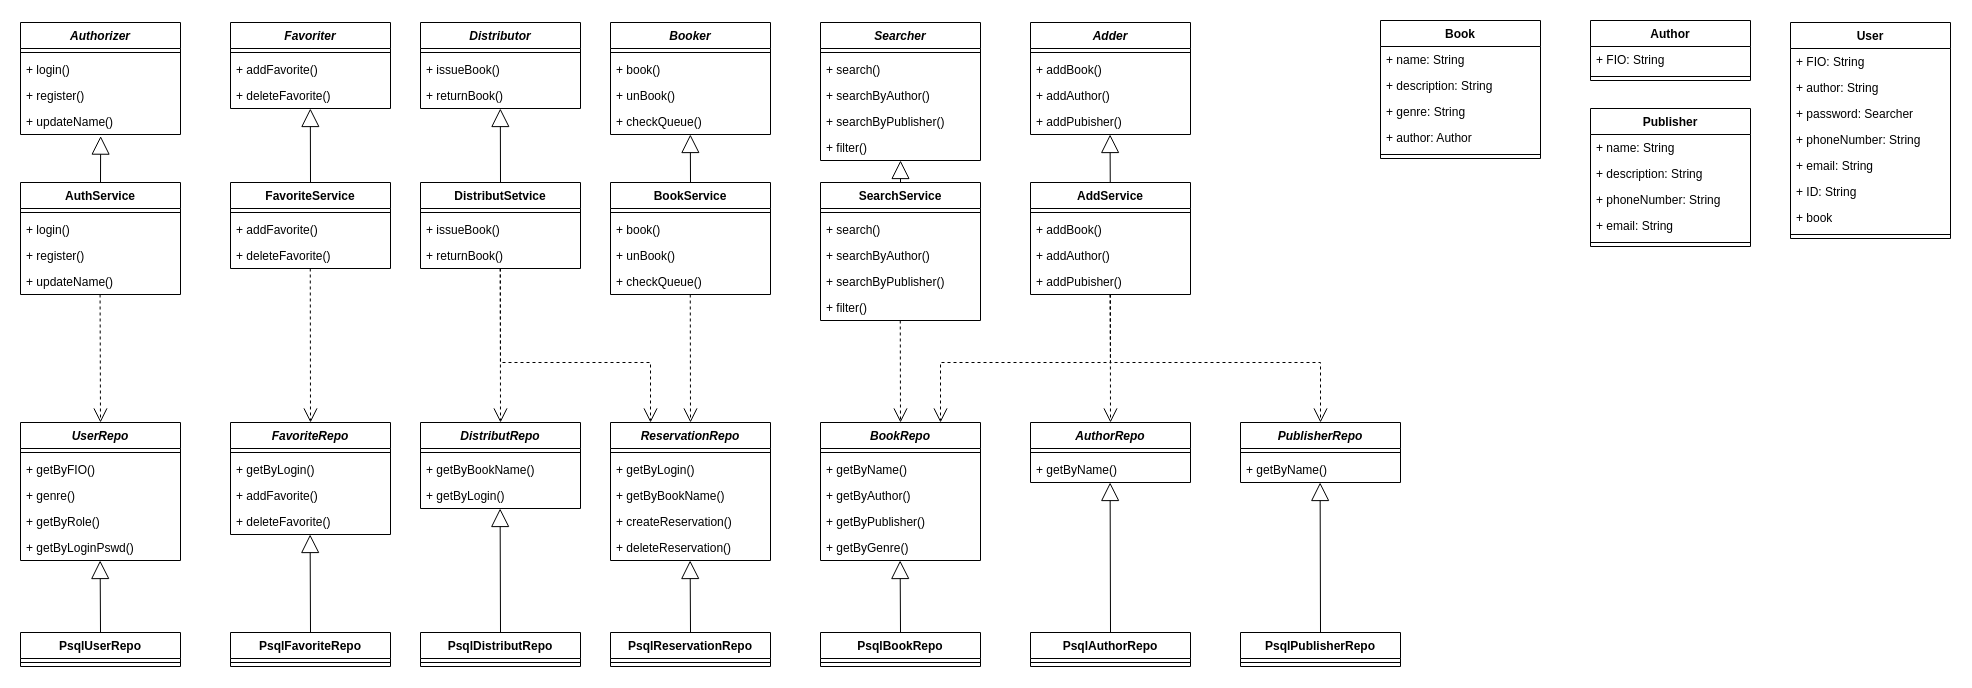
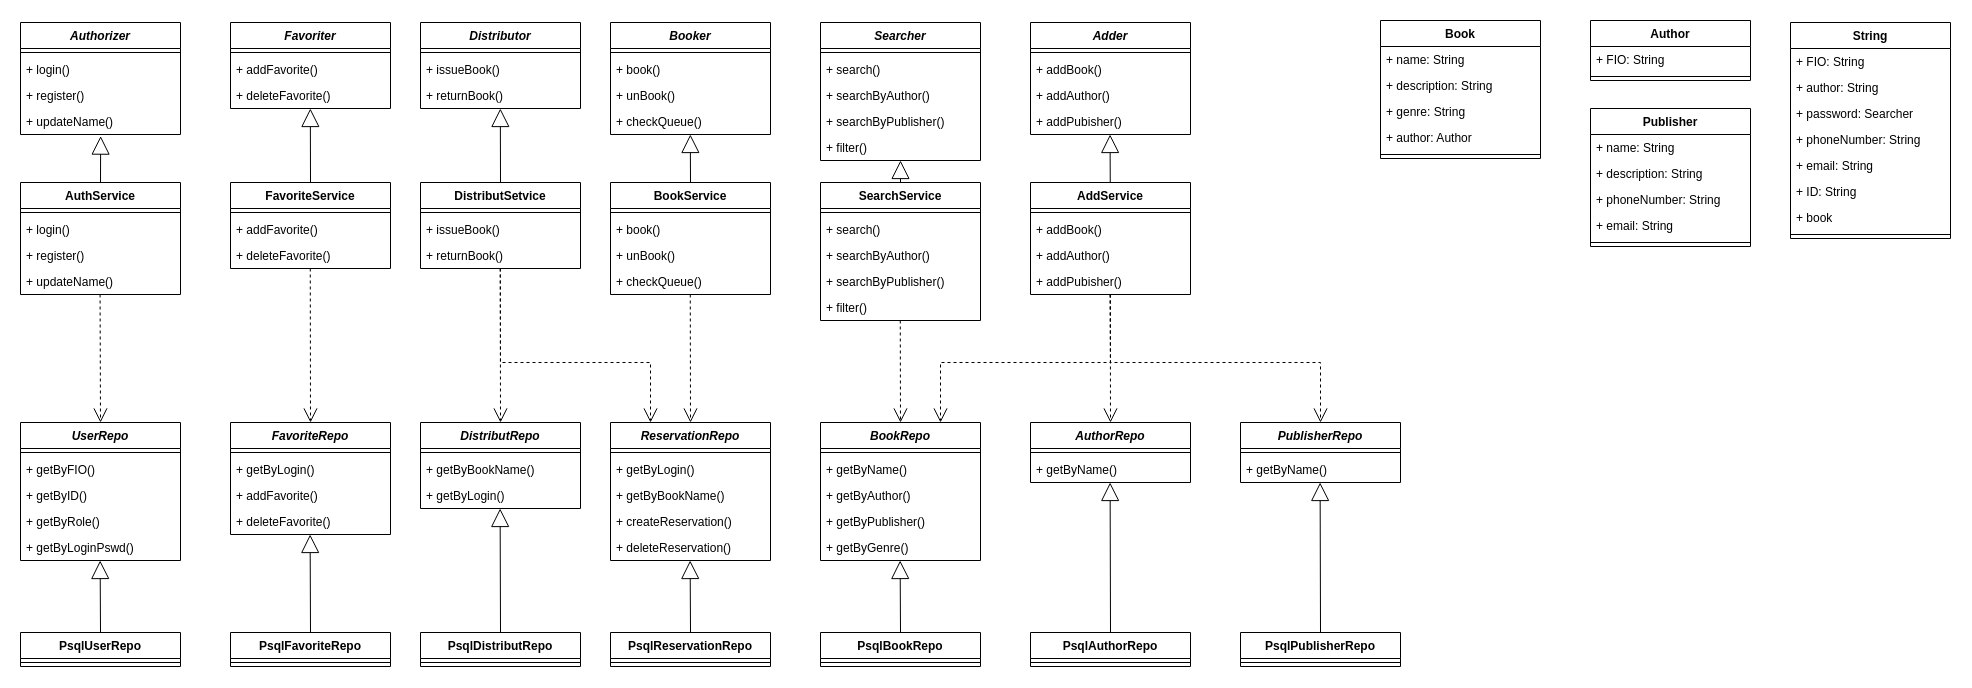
node "User": label "User" -> "String"
node "+ genre()": label "+ genre()" -> "+ getByID()"
